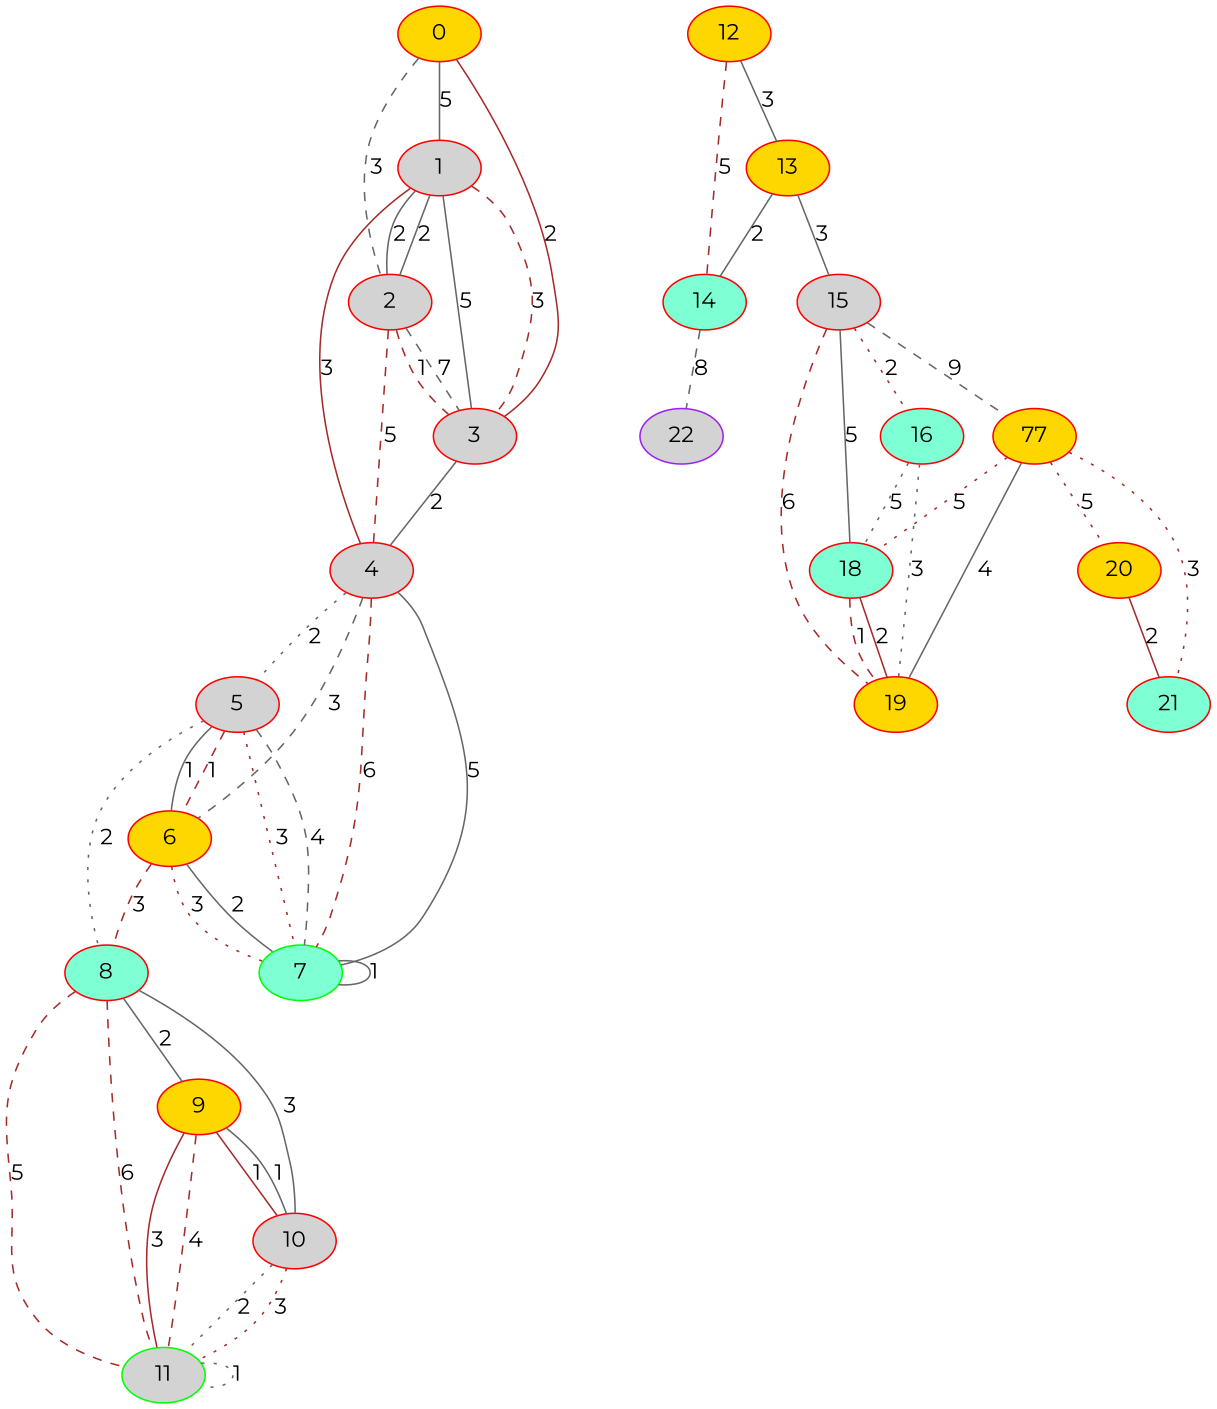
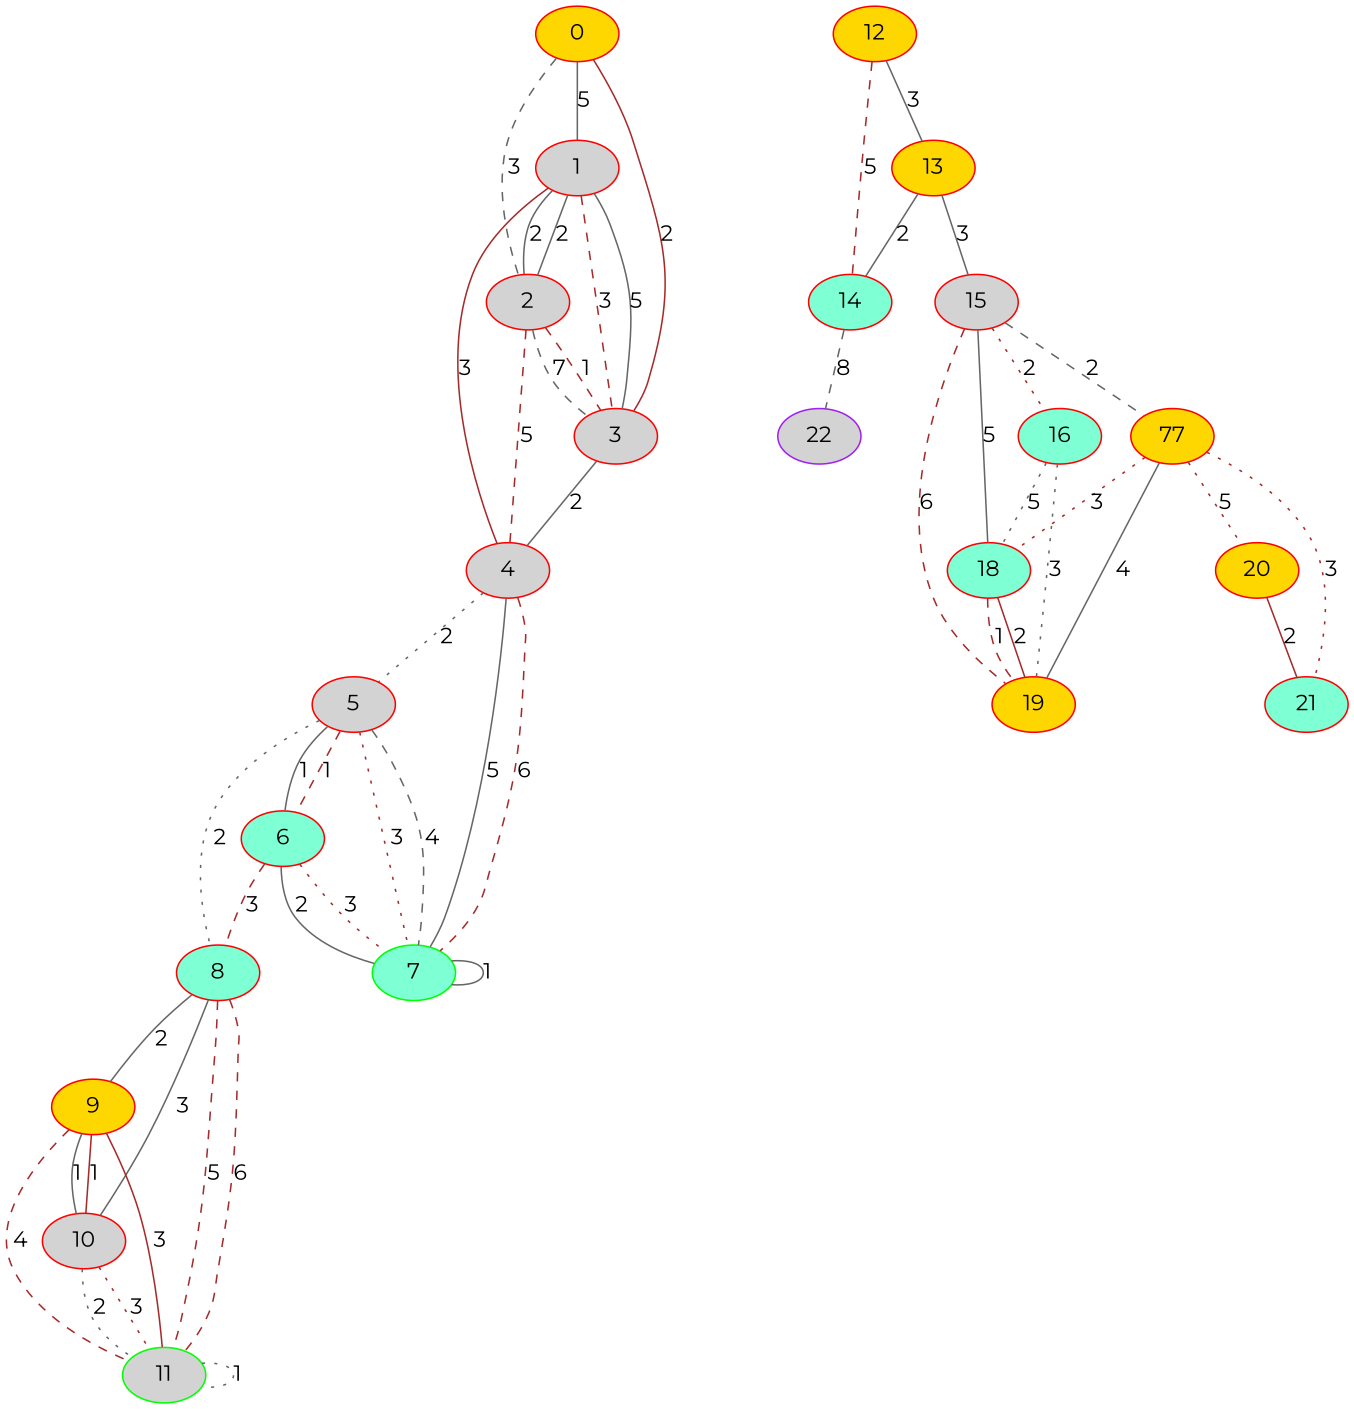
edge "15" -- "77": label "9" -> "2"
edge "77" -- "18": label "5" -> "3"
edge "4" -- "6": removed, label "3"
node "6": fillcolor gold -> aquamarine
